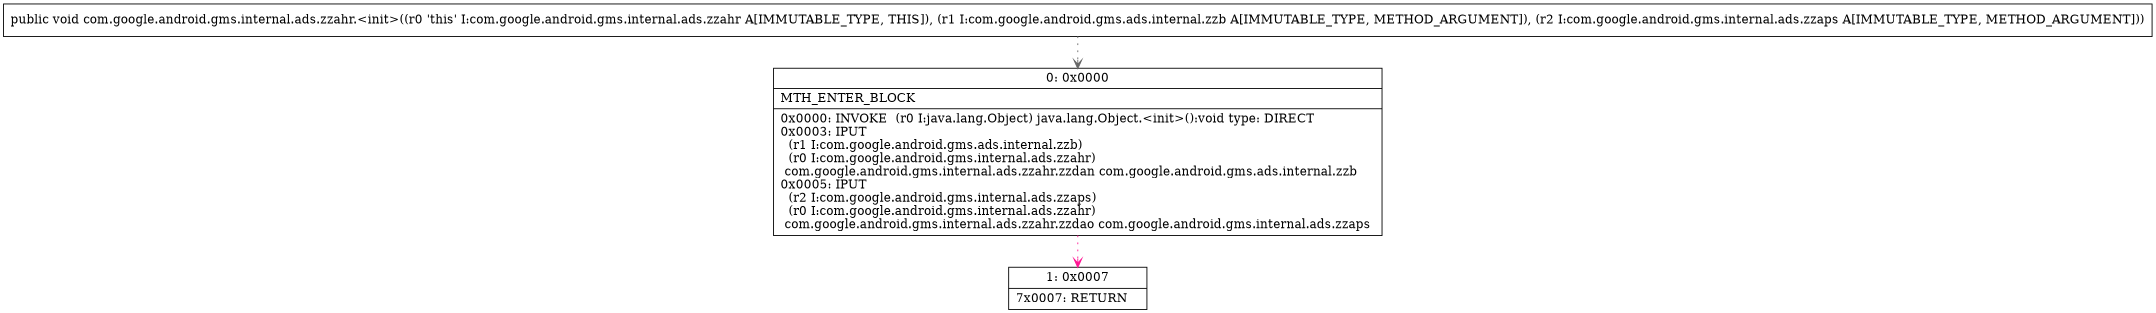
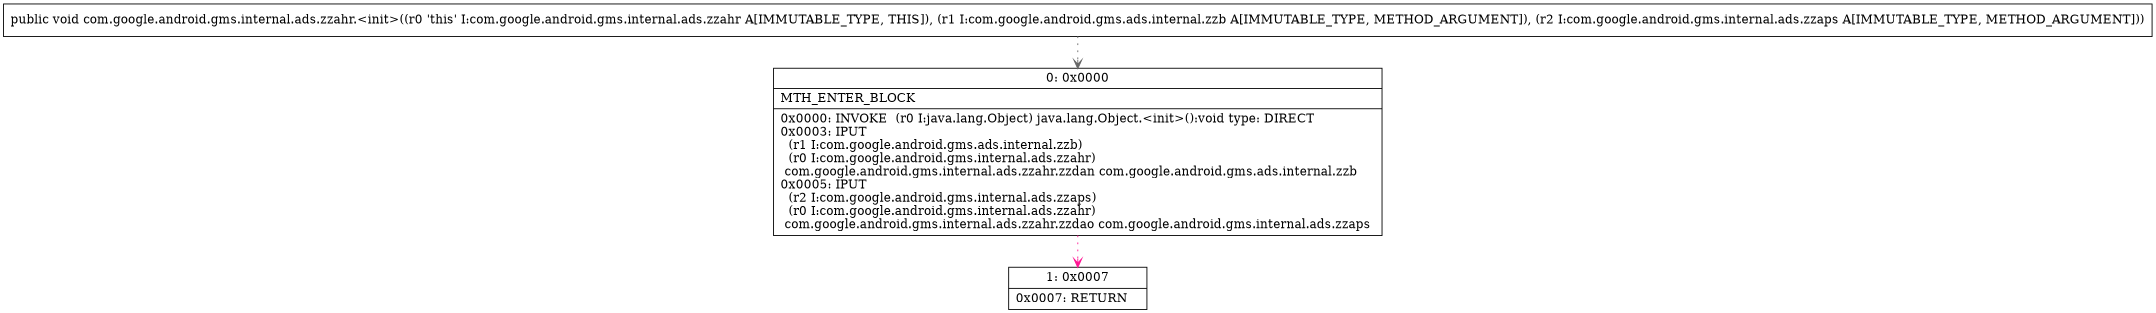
node "1: 0x0007": text "7x0007: RETURN" -> "0x0007: RETURN"
